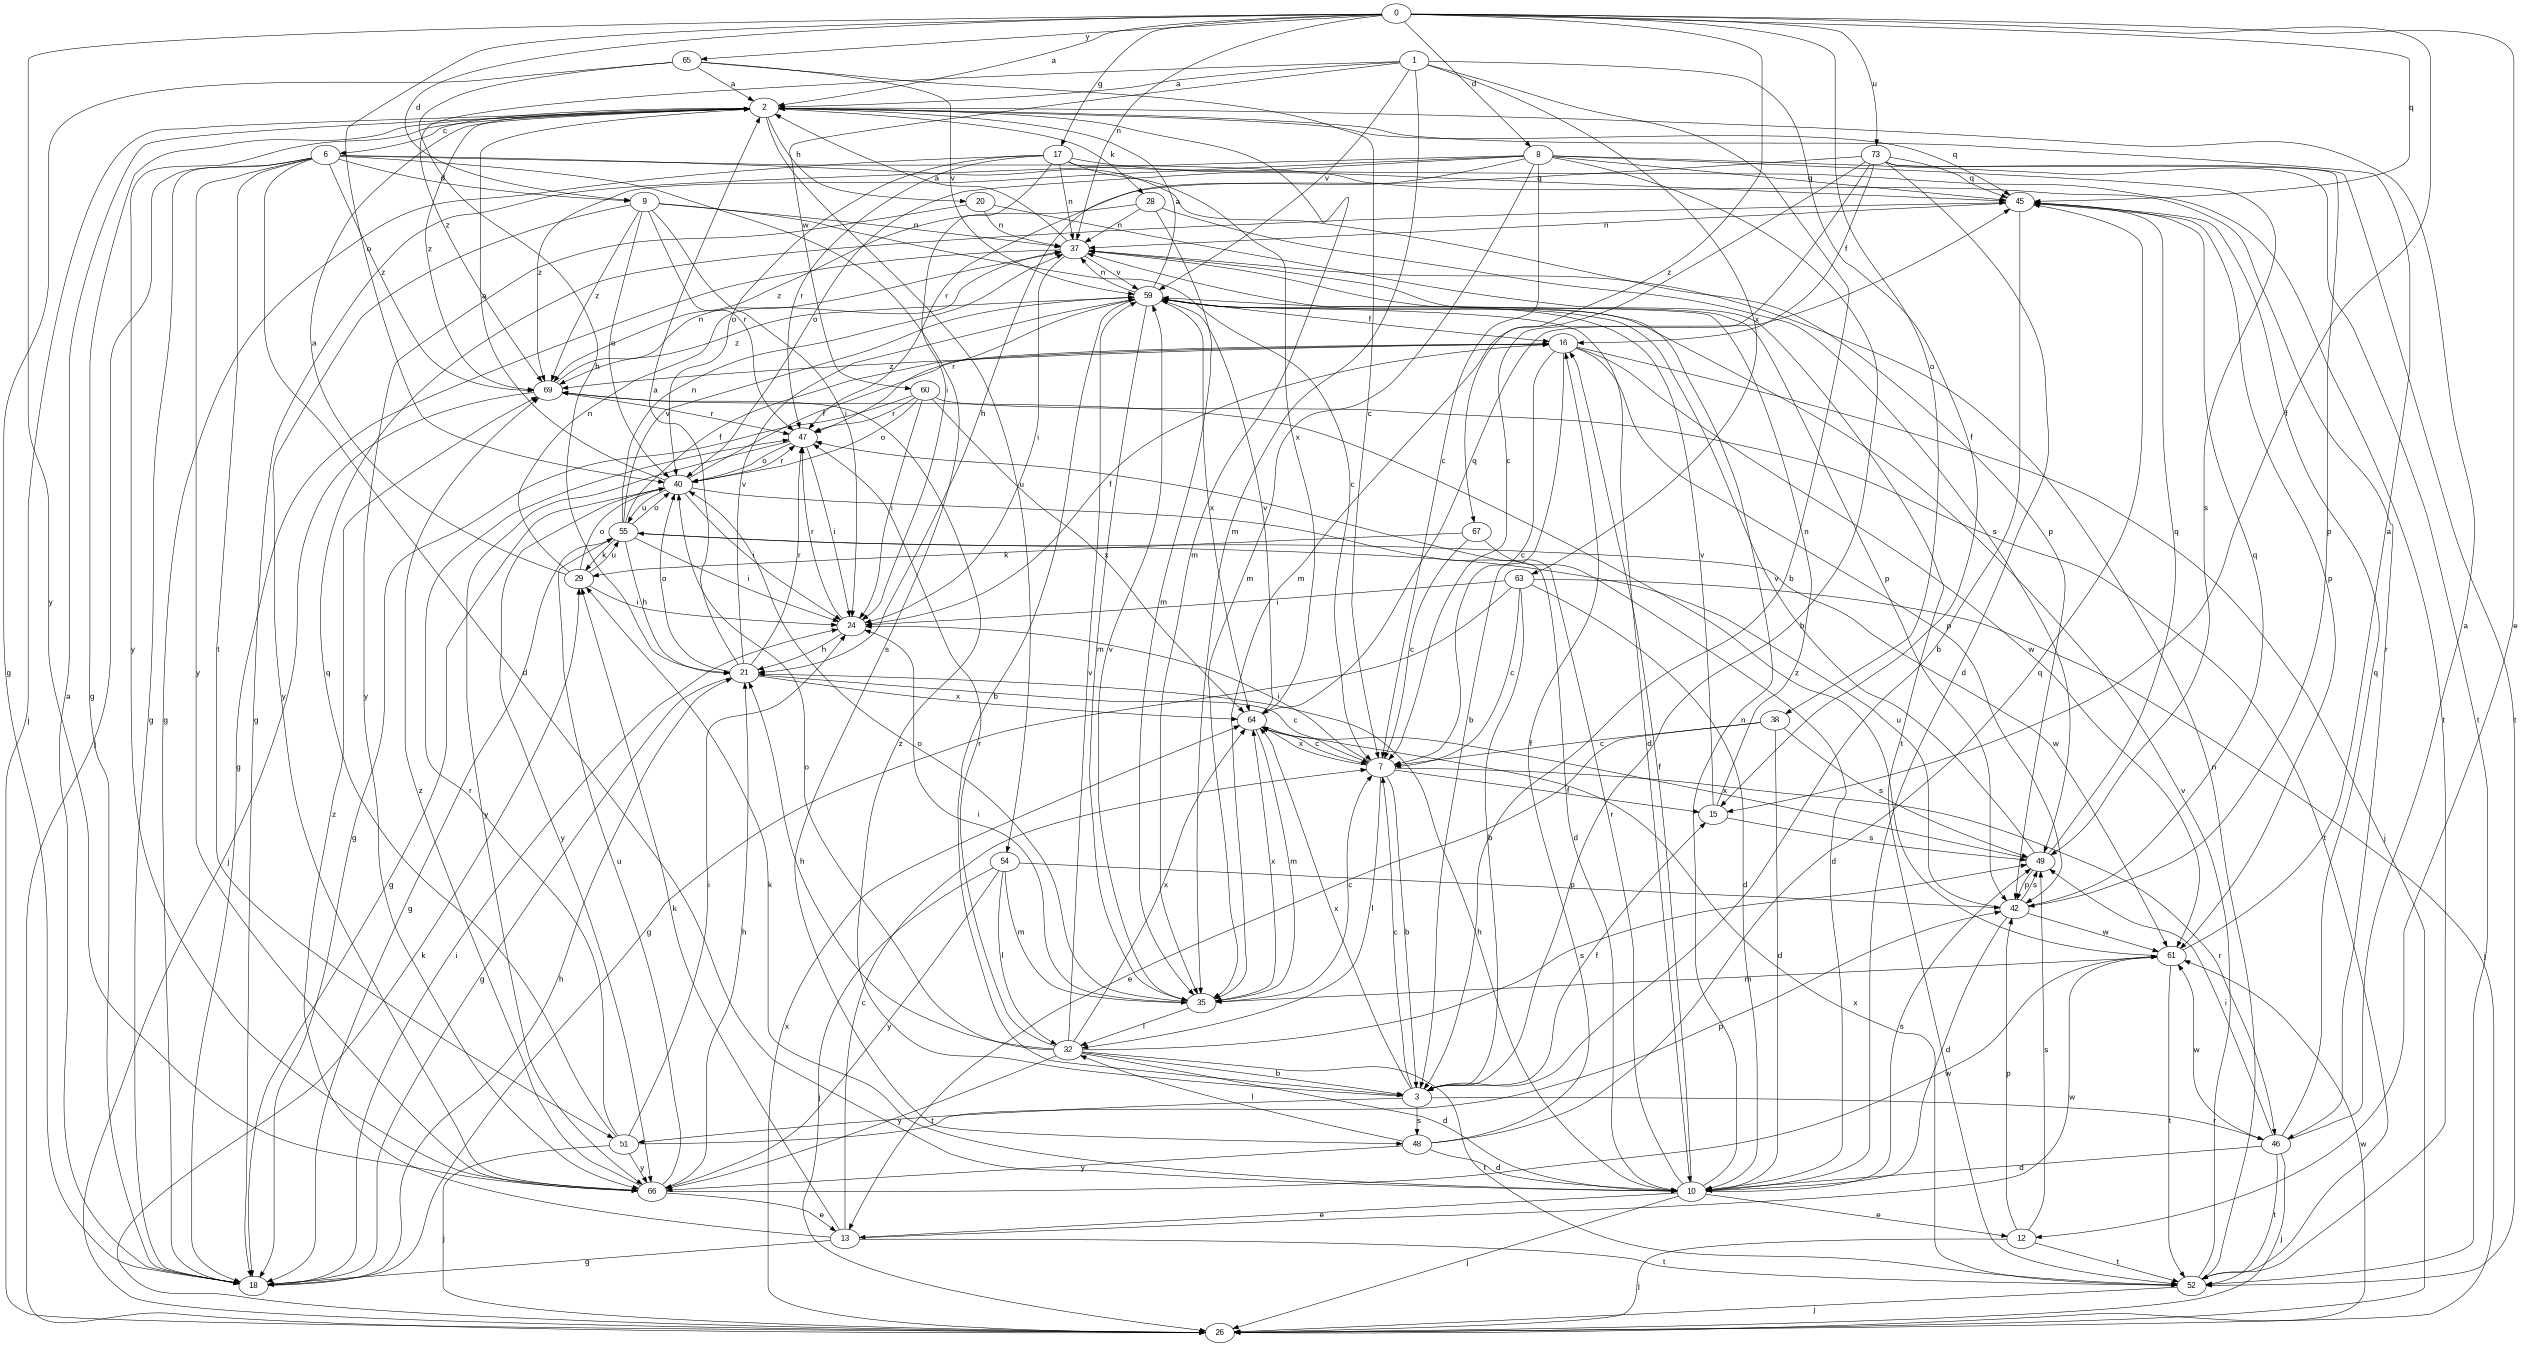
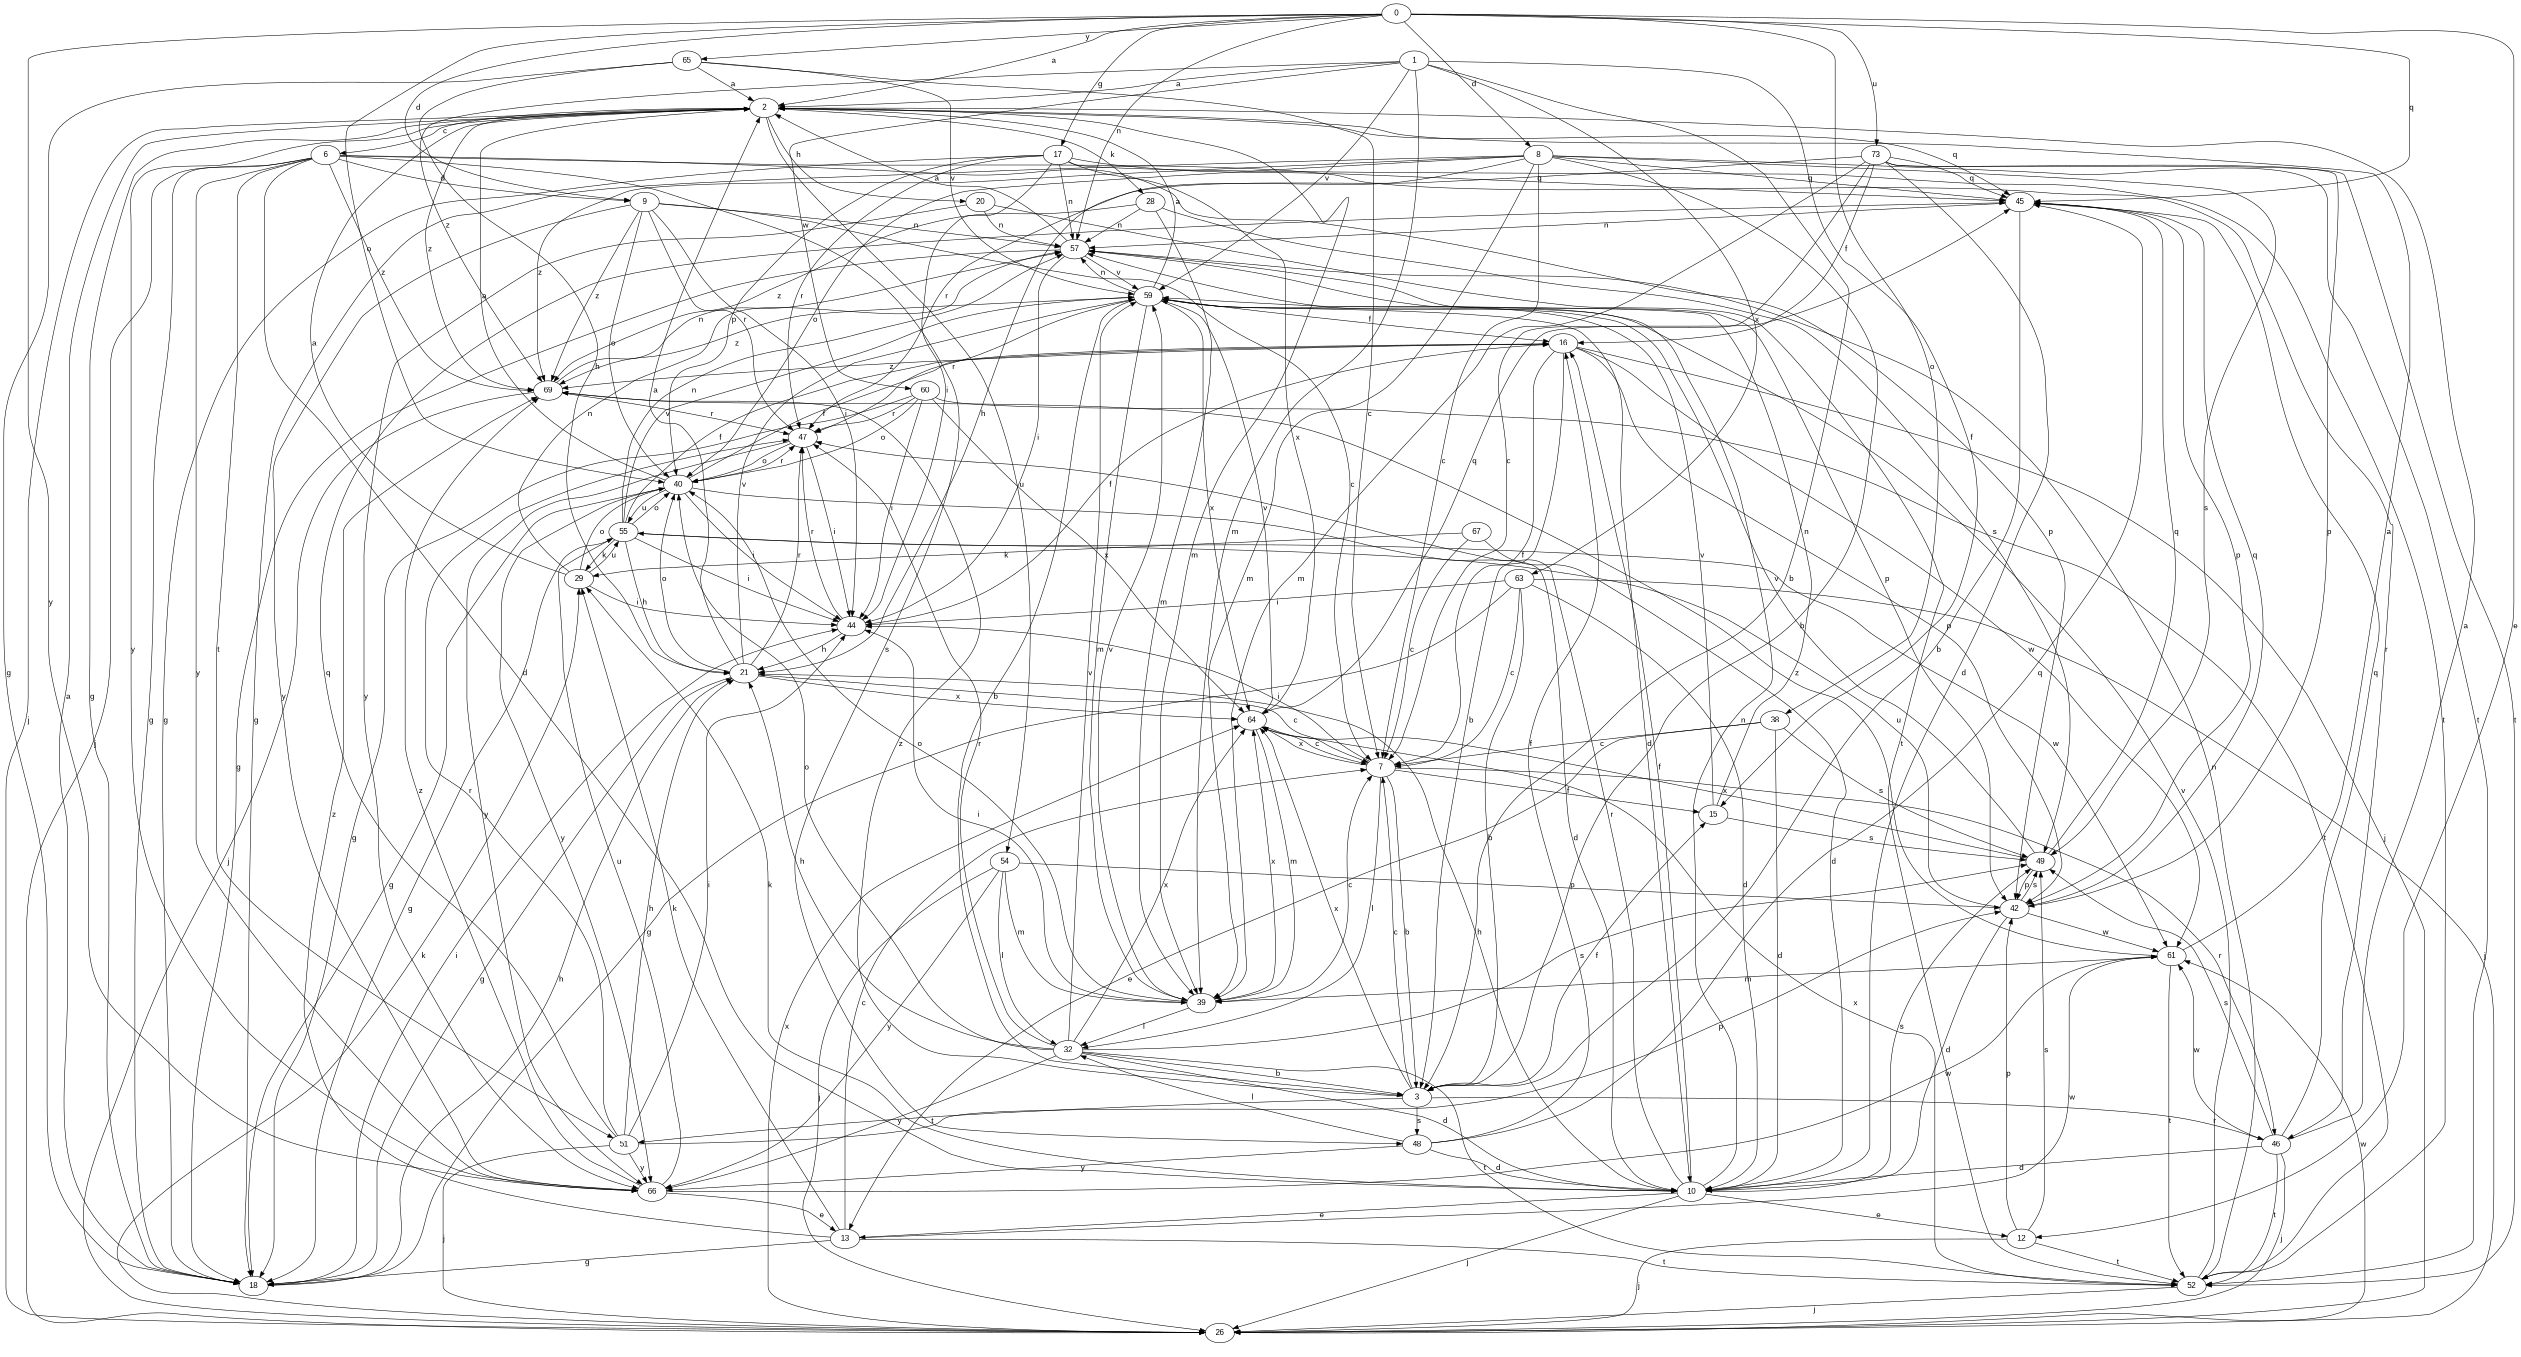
edge "0" -> "15": removed, label "f"
edge "0" -> "67": removed, label "z"
node "37": label "37" -> "57"
edge "17" -> "40": label "o" -> "p"
edge "45" -> "61": now "45" -> "42"
edge "16" -> "7": label "c" -> "f"
node "24": label "24" -> "44"
edge "66" -> "21": now "51" -> "21"
node "35": label "35" -> "39"
edge "46" -> "49": label "i" -> "s"
